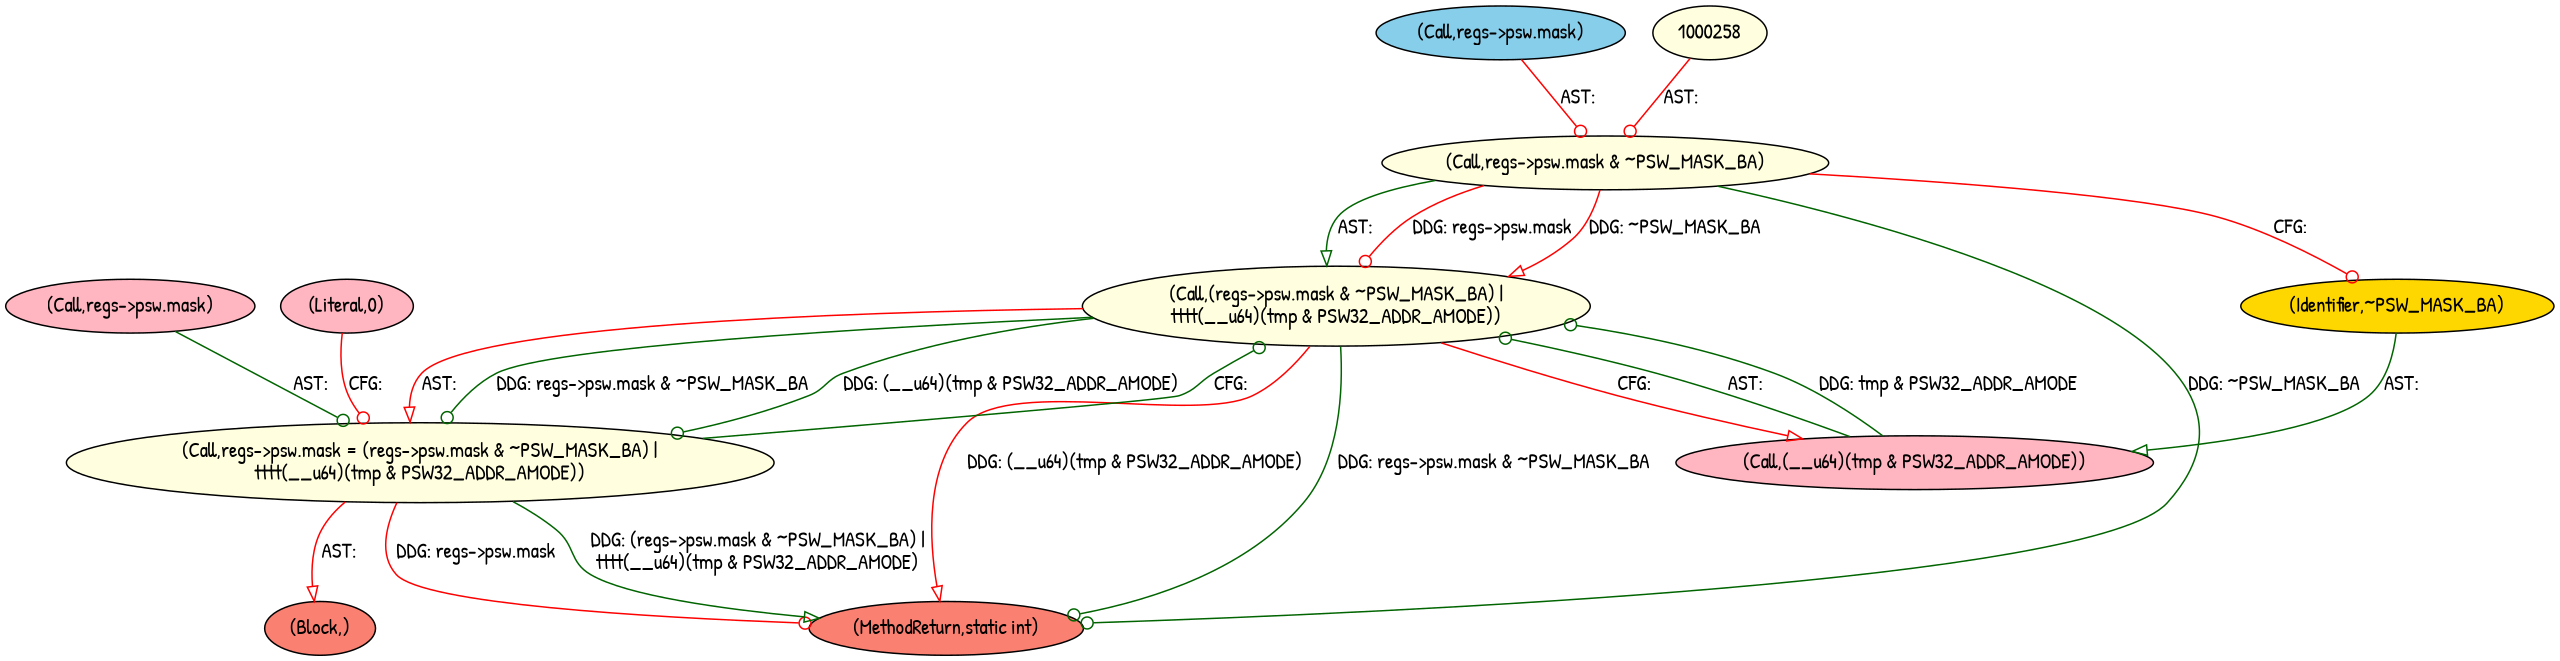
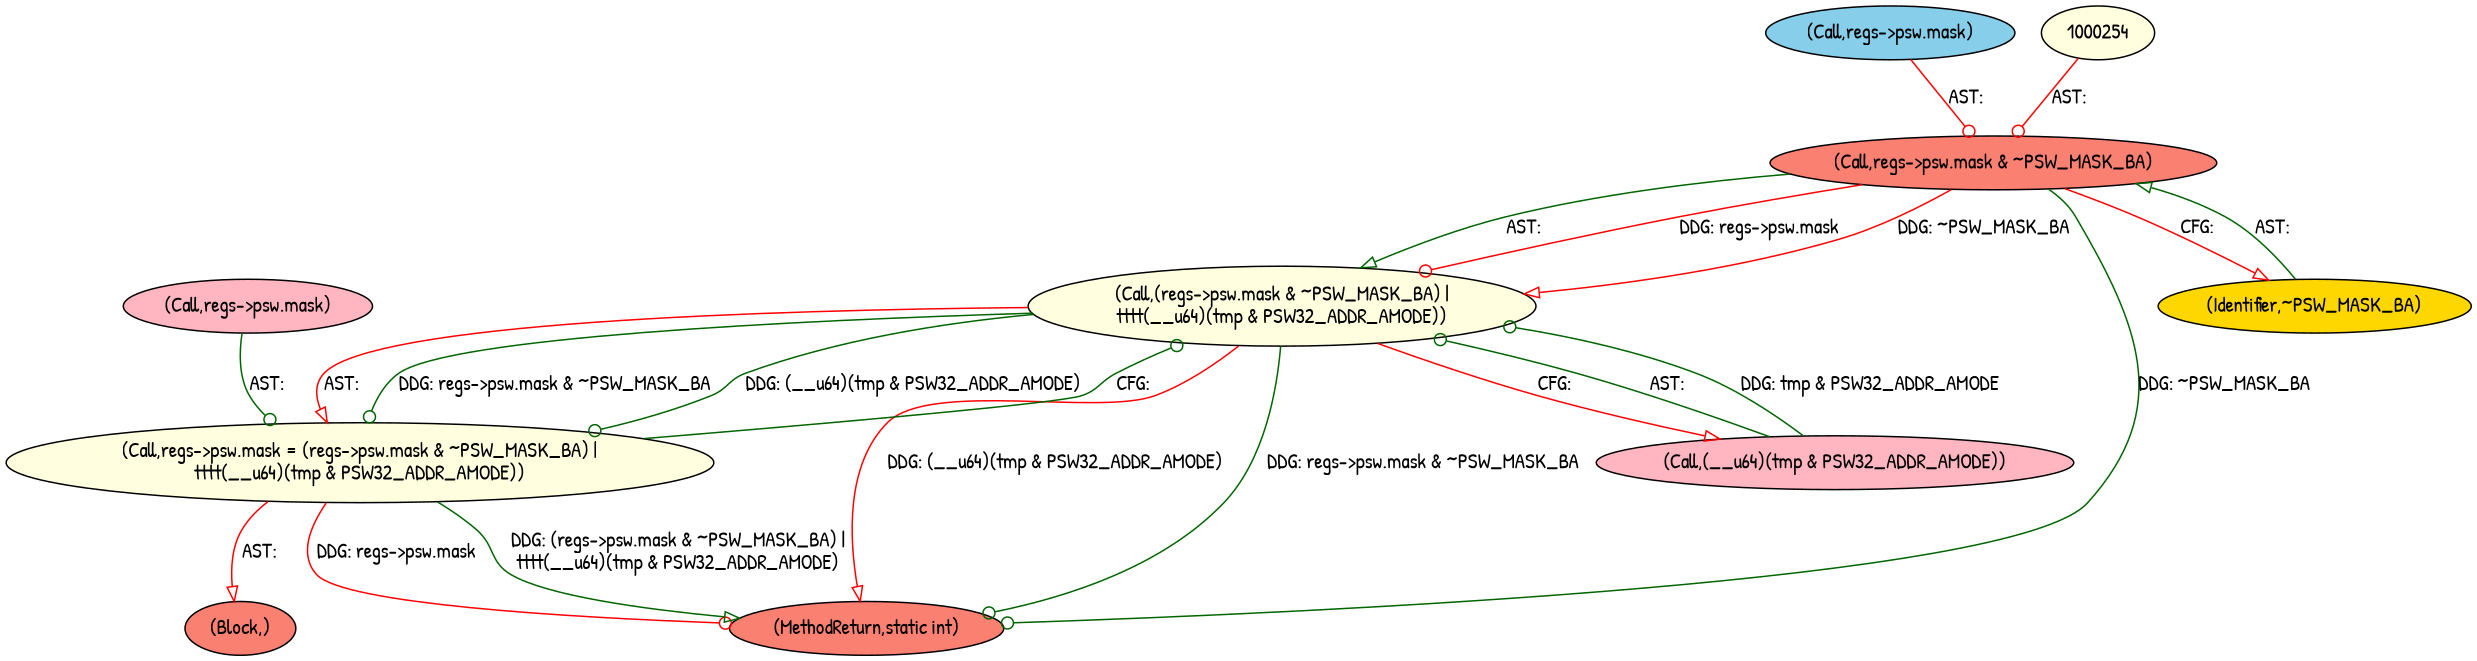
node "1000258": label "1000258" -> "1000254"
node "(Call,regs->psw.mask & ~PSW_MASK_BA)": fillcolor lightyellow -> salmon
edge "(Call,regs->psw.mask & ~PSW_MASK_BA)" -> "(Identifier,~PSW_MASK_BA)": arrowhead odot -> onormal
node "(Literal,0)": removed
edge "(Identifier,~PSW_MASK_BA)" -> "(Call,(__u64)(tmp & PSW32_ADDR_AMODE))": now "(Identifier,~PSW_MASK_BA)" -> "(Call,regs->psw.mask & ~PSW_MASK_BA)"
